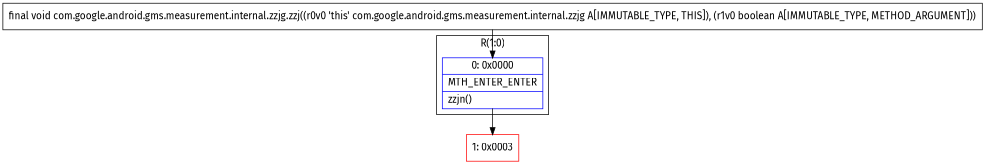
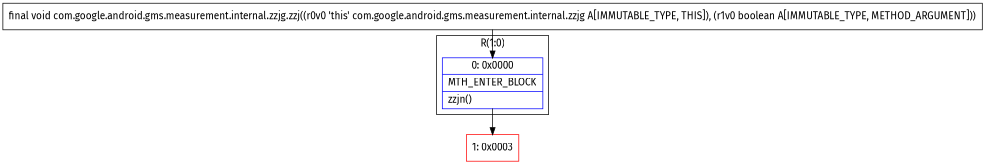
node "0: 0x0000": text "MTH_ENTER_ENTER" -> "MTH_ENTER_BLOCK"
